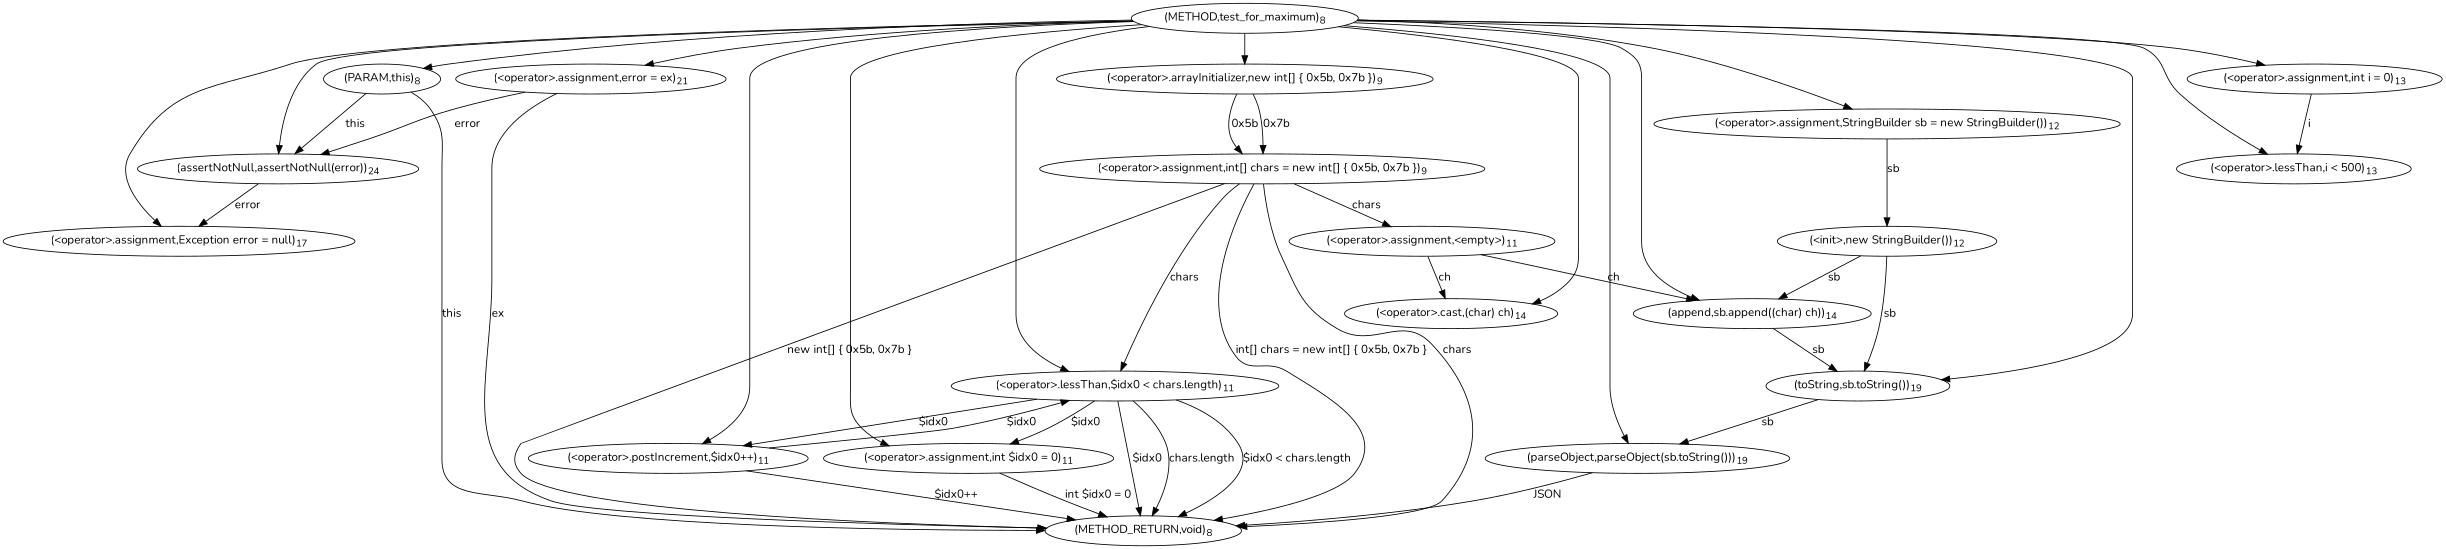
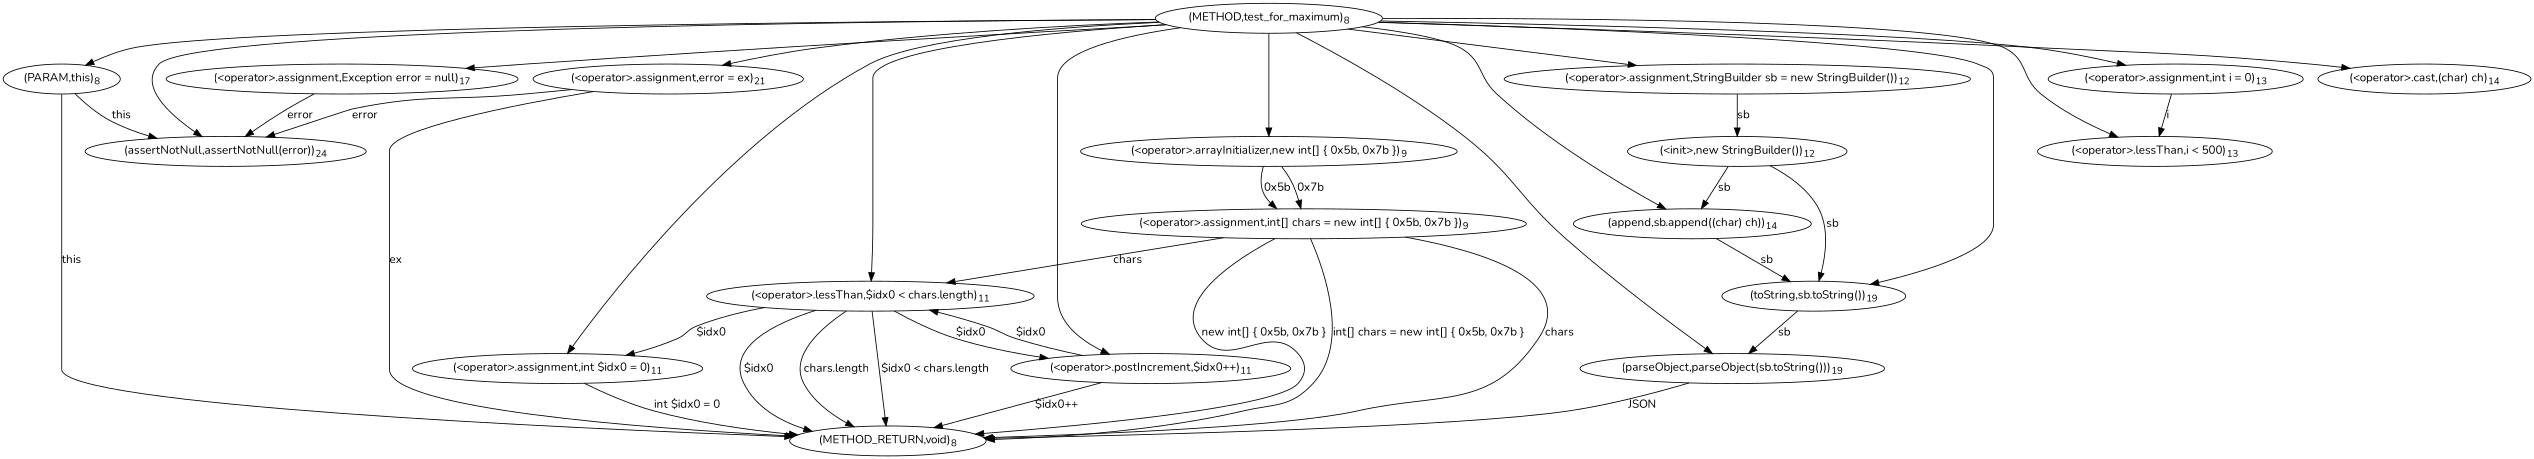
edge "(assertNotNull,assertNotNull(error))" -> "(<operator>.assignment,Exception error = null)": reversed
node "(<operator>.assignment,<empty>)": removed
